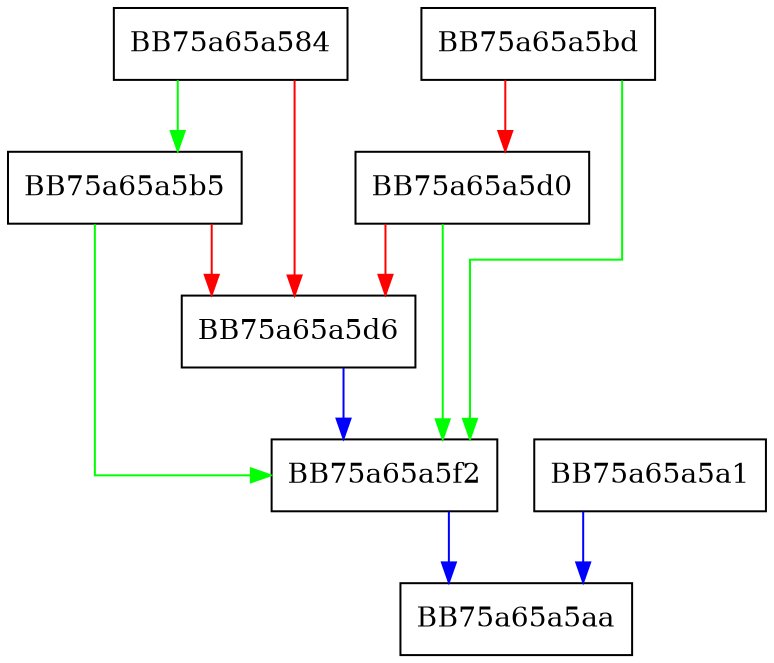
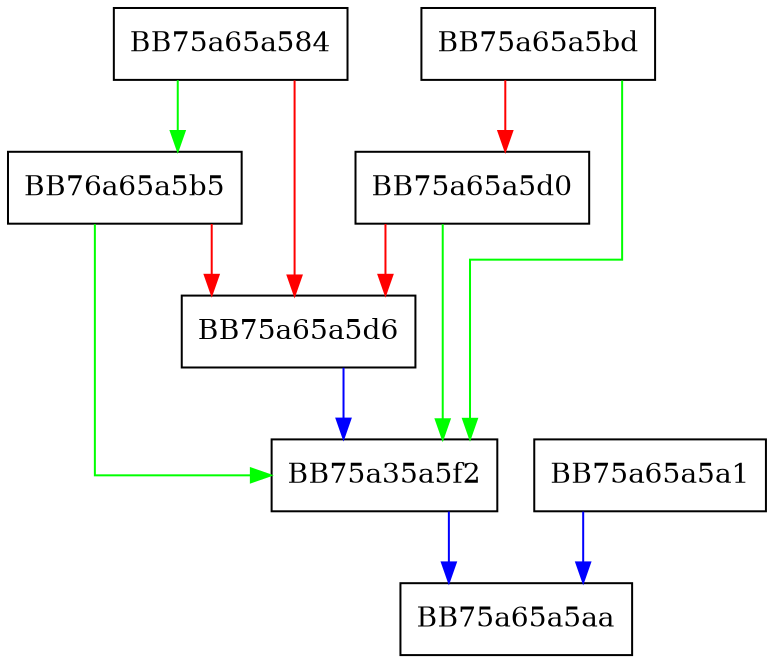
node "BB75a65a5b5": label "BB75a65a5b5" -> "BB76a65a5b5"
node "BB75a65a5f2": label "BB75a65a5f2" -> "BB75a35a5f2"
